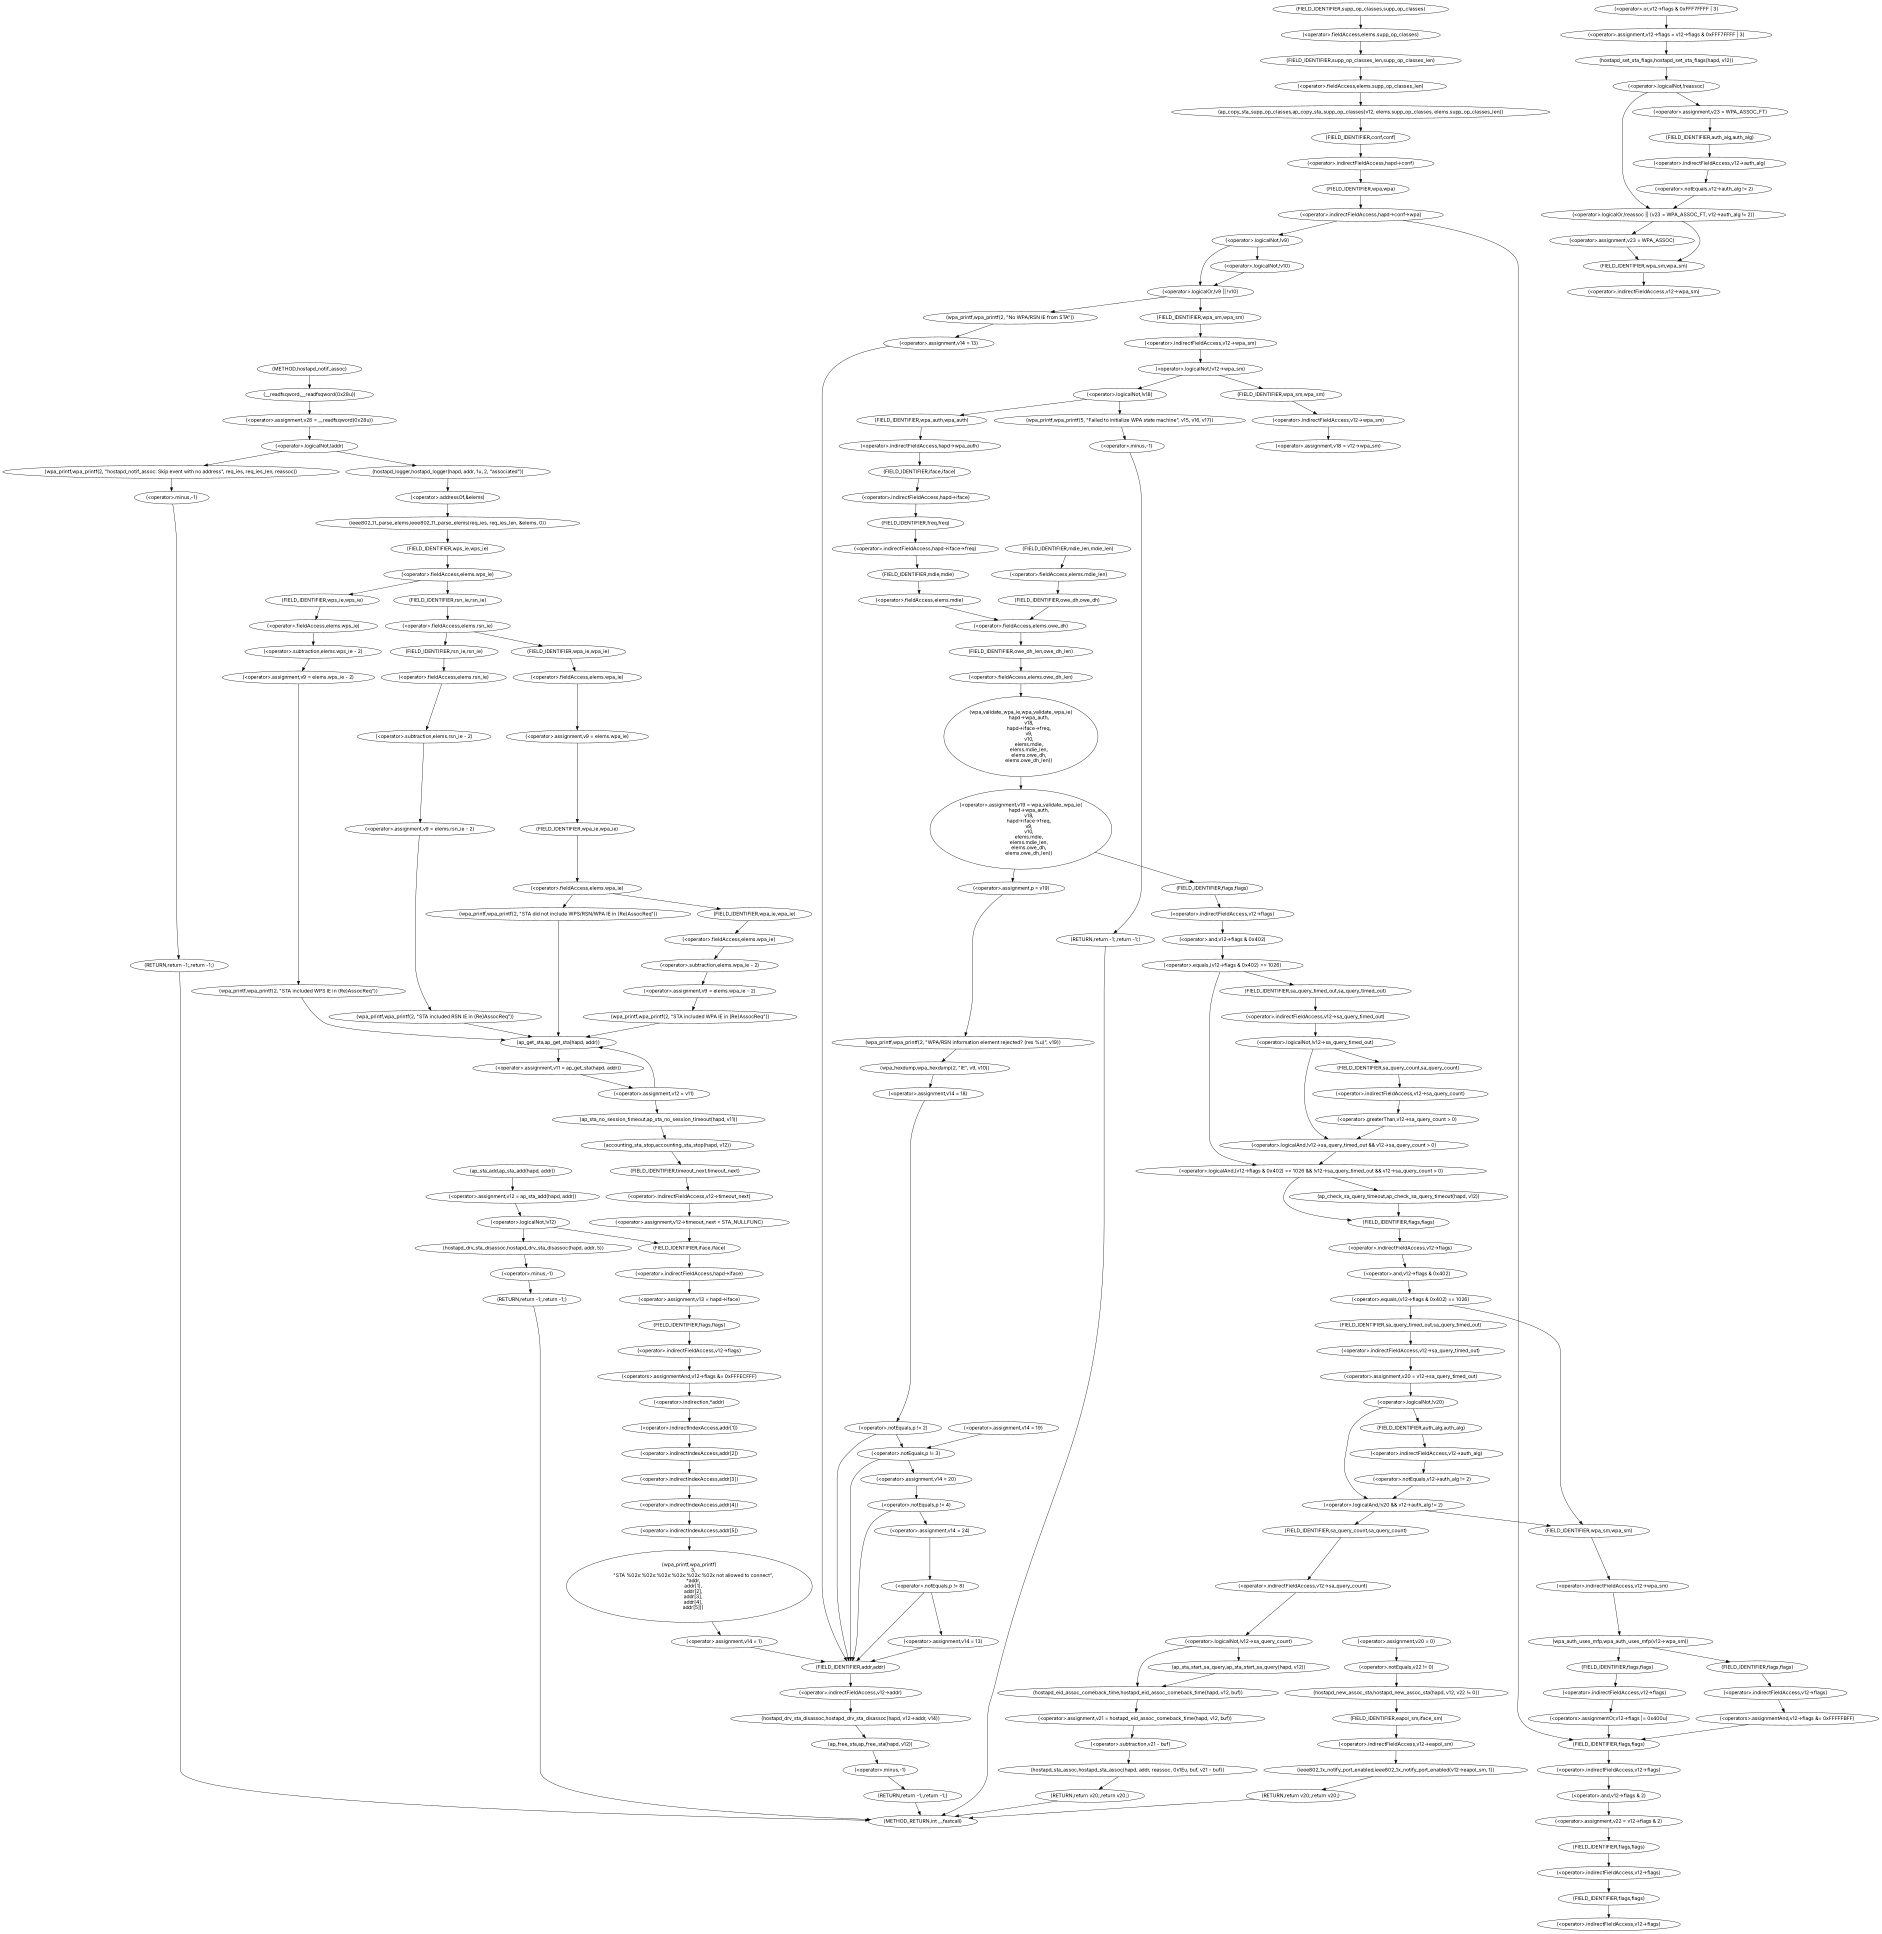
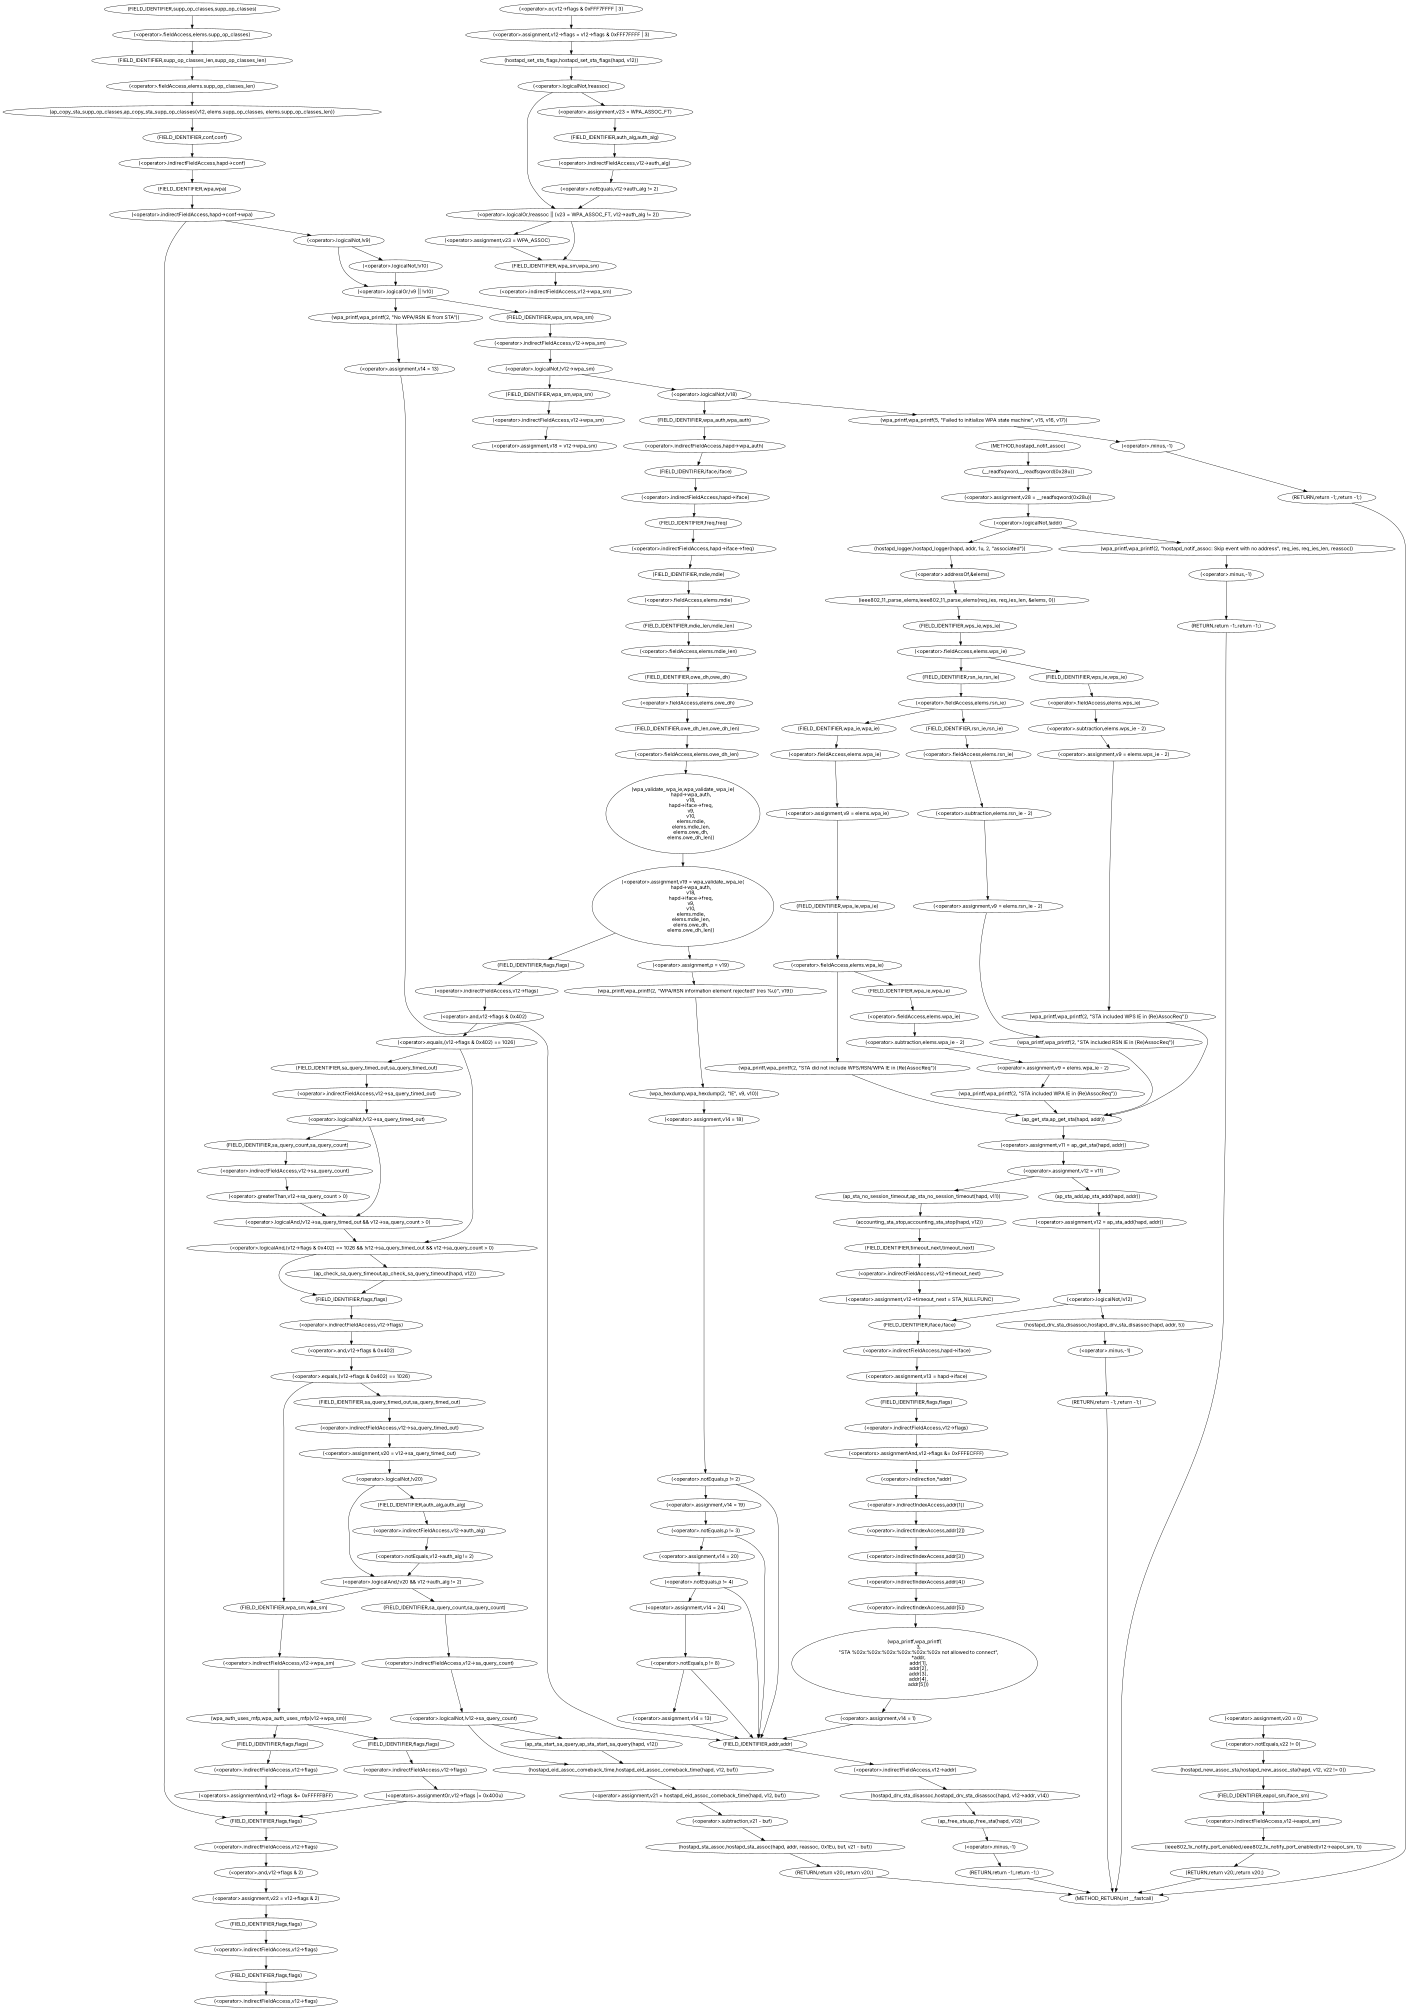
edge "(<operator>.fieldAccess,elems.mdie)" -> "(<operator>.fieldAccess,elems.owe_dh)": now "(<operator>.fieldAccess,elems.mdie)" -> "(FIELD_IDENTIFIER,mdie_len,mdie_len)"
edge "(<operator>.assignment,v12 = v11)" -> "(ap_get_sta,ap_get_sta(hapd, addr))": now "(<operator>.assignment,v12 = v11)" -> "(ap_sta_add,ap_sta_add(hapd, addr))"
edge "(<operator>.notEquals,p != 2)" -> "(<operator>.notEquals,p != 3)": now "(<operator>.notEquals,p != 2)" -> "(<operator>.assignment,v14 = 19)"
